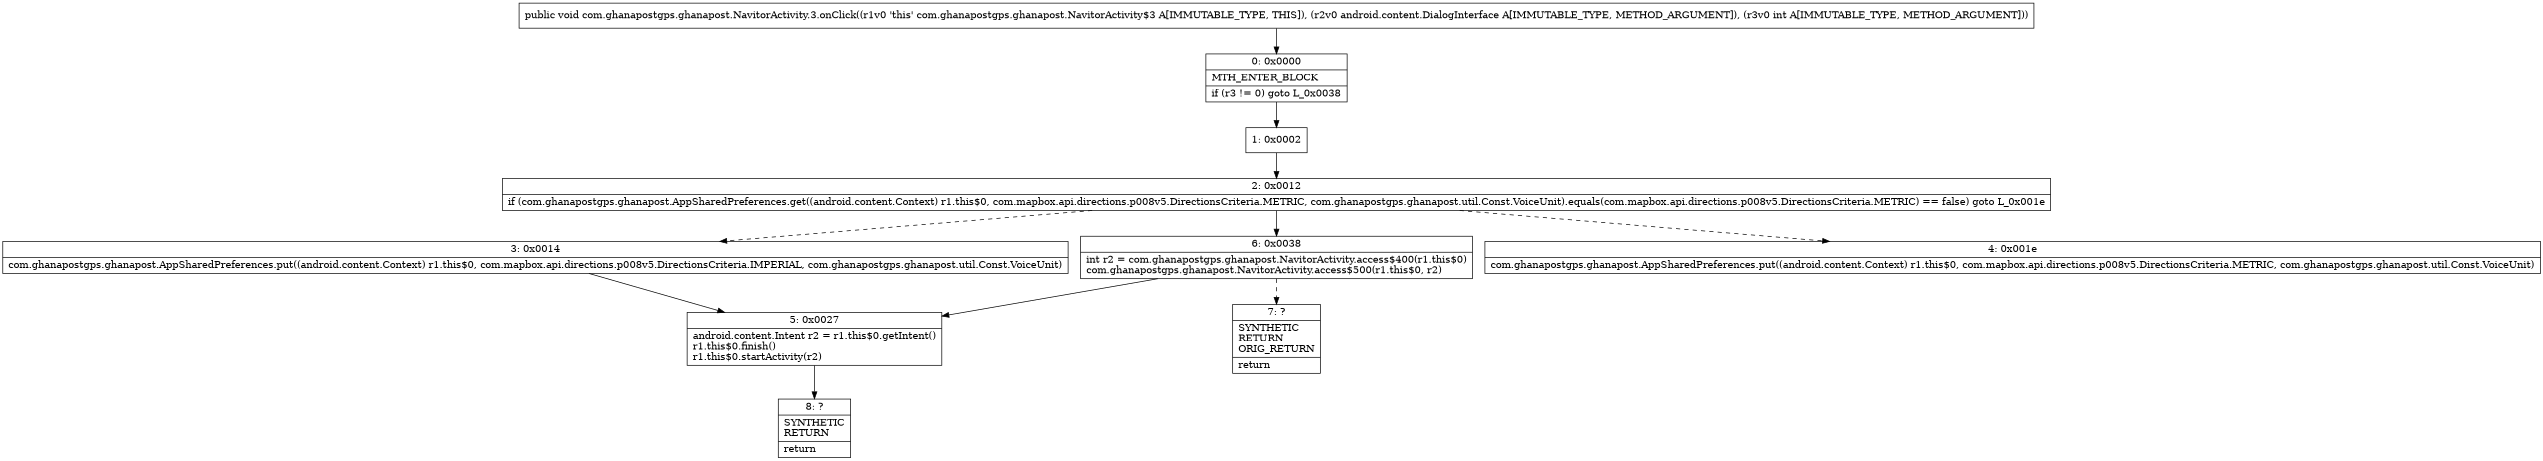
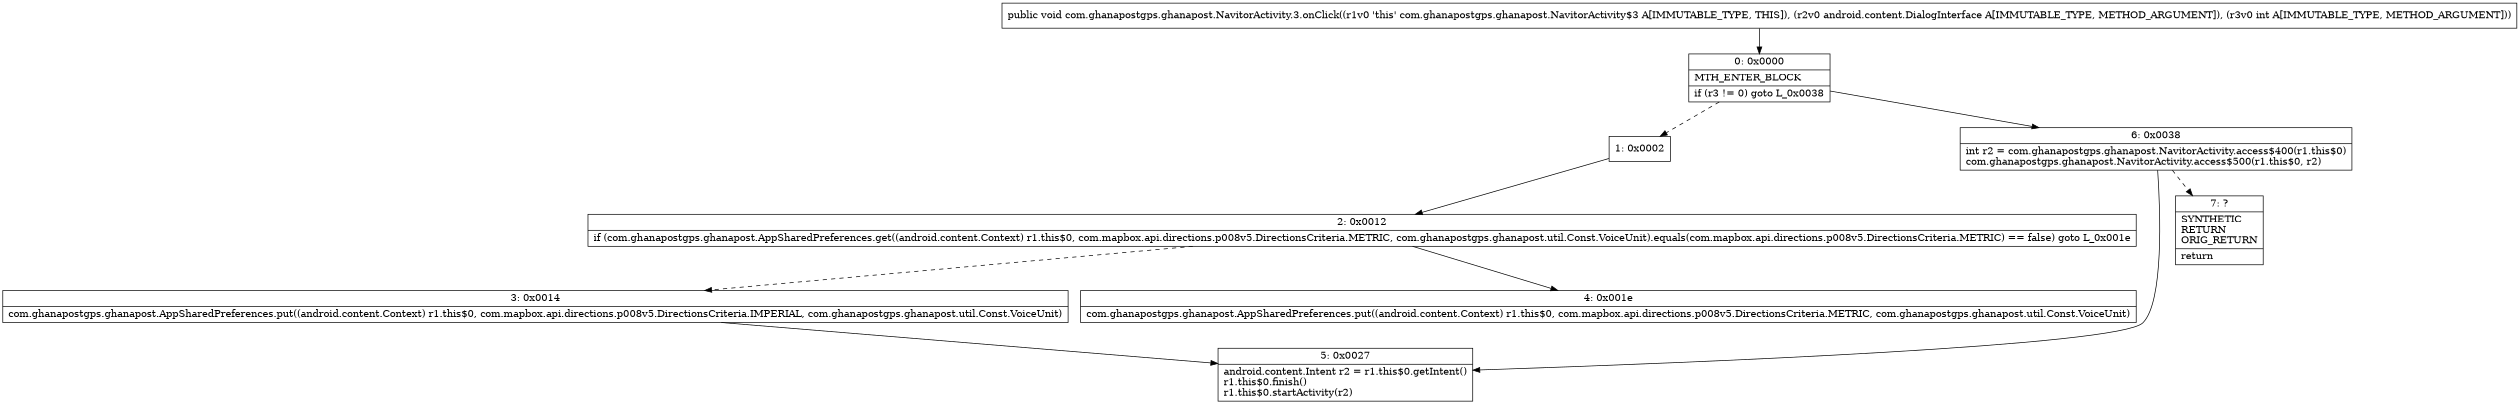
edge "0: 0x0000" -> "1: 0x0002": style solid -> dashed
edge "2: 0x0012" -> "6: 0x0038": now "0: 0x0000" -> "6: 0x0038"
edge "2: 0x0012" -> "4: 0x001e": style dashed -> solid
node "8: ?": removed
